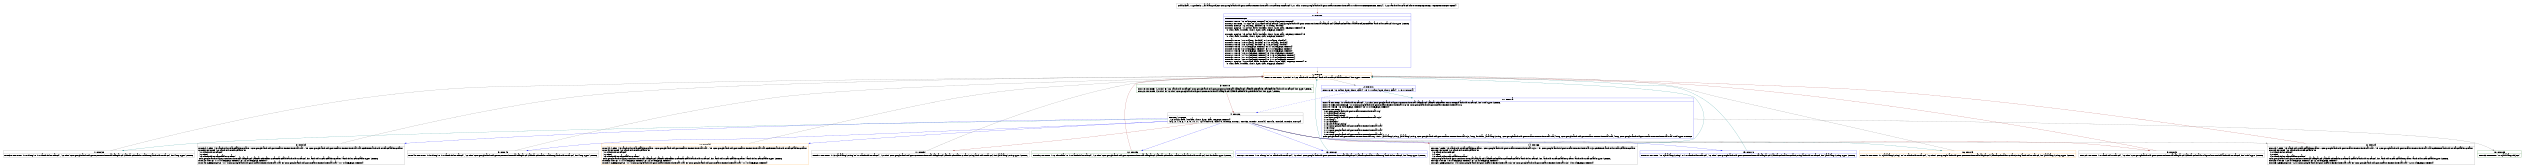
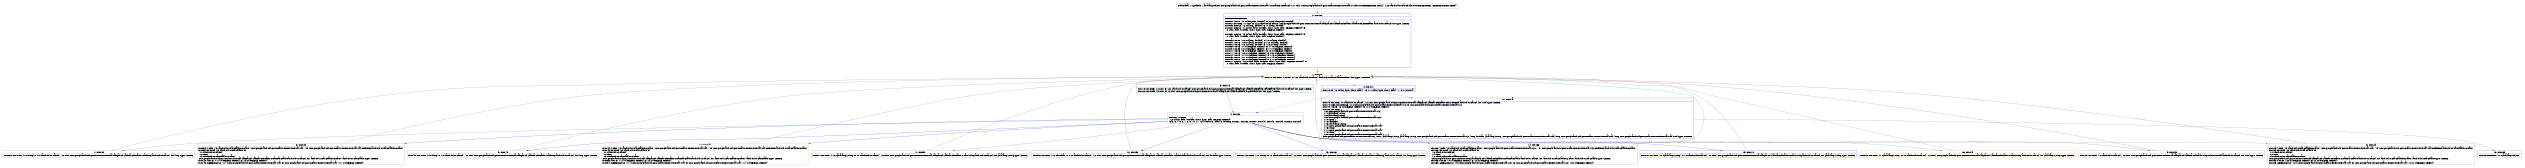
node "17: 0x007a": text "(r10 I:long)" -> "(r10 I:gms)"
